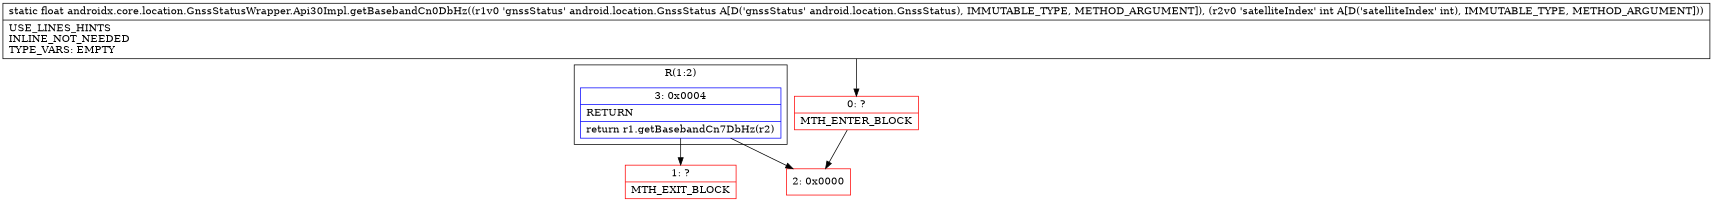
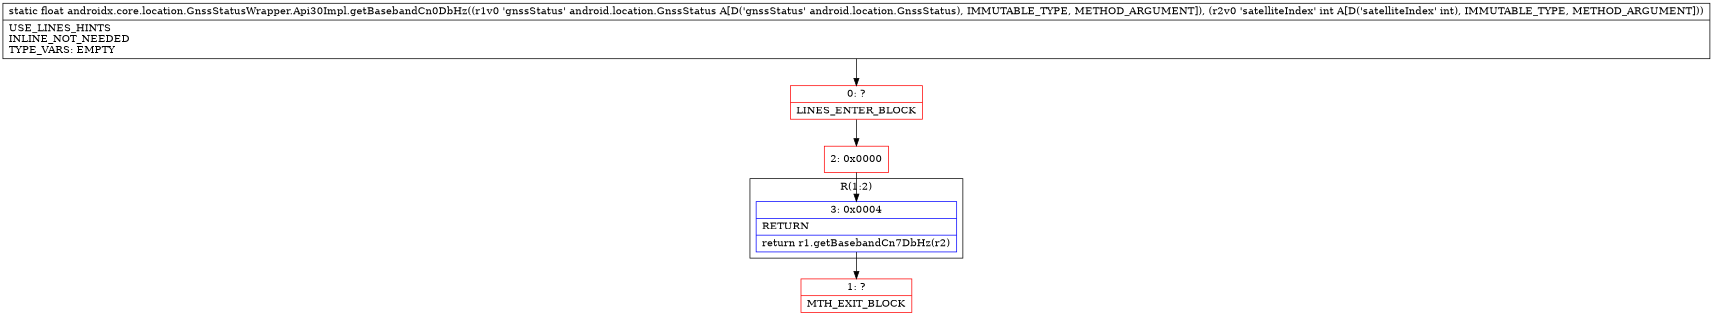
node "0: ?": text "MTH_ENTER_BLOCK" -> "LINES_ENTER_BLOCK"
edge "3: 0x0004" -> "2: 0x0000": reversed
